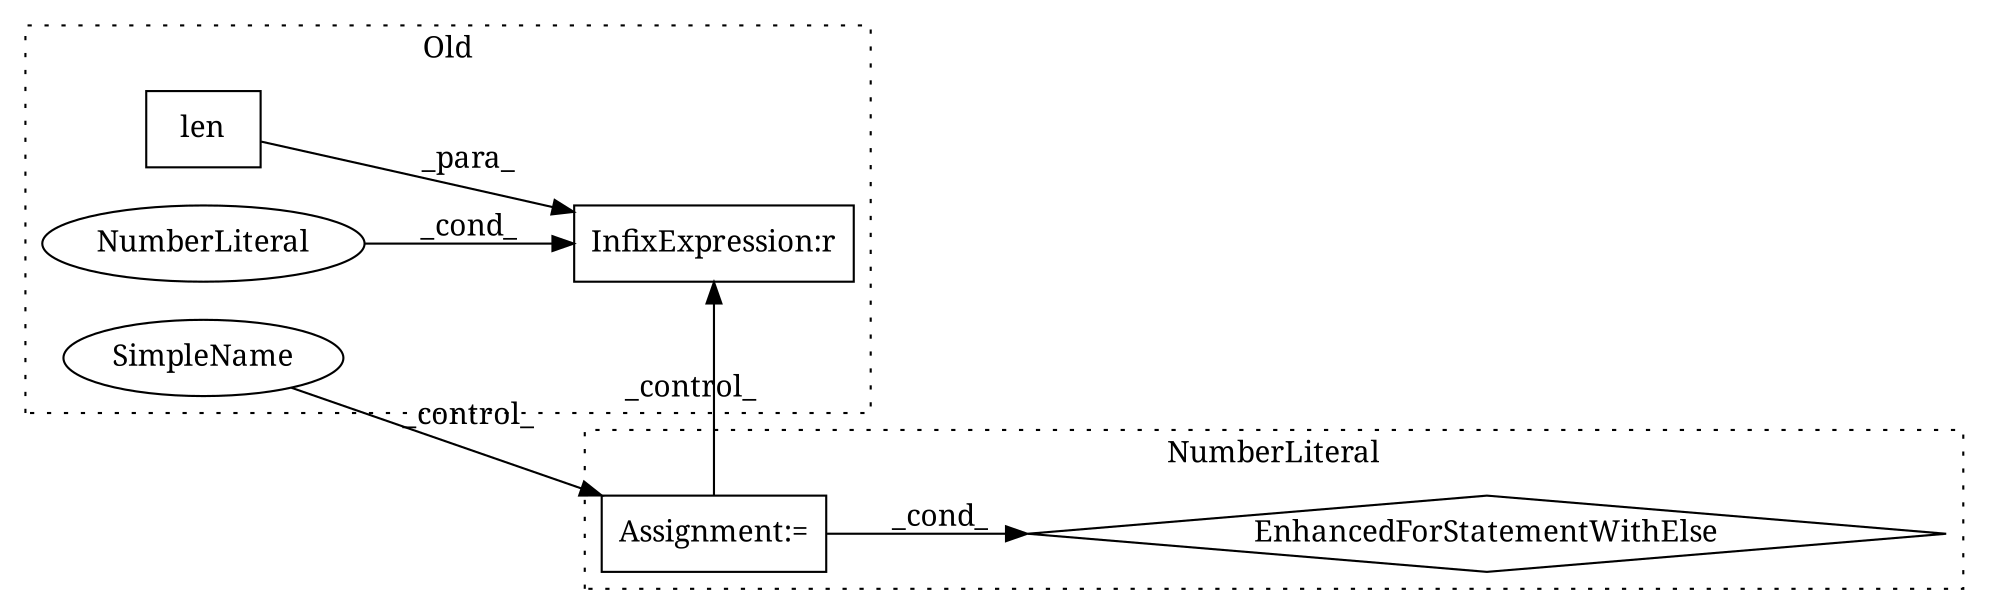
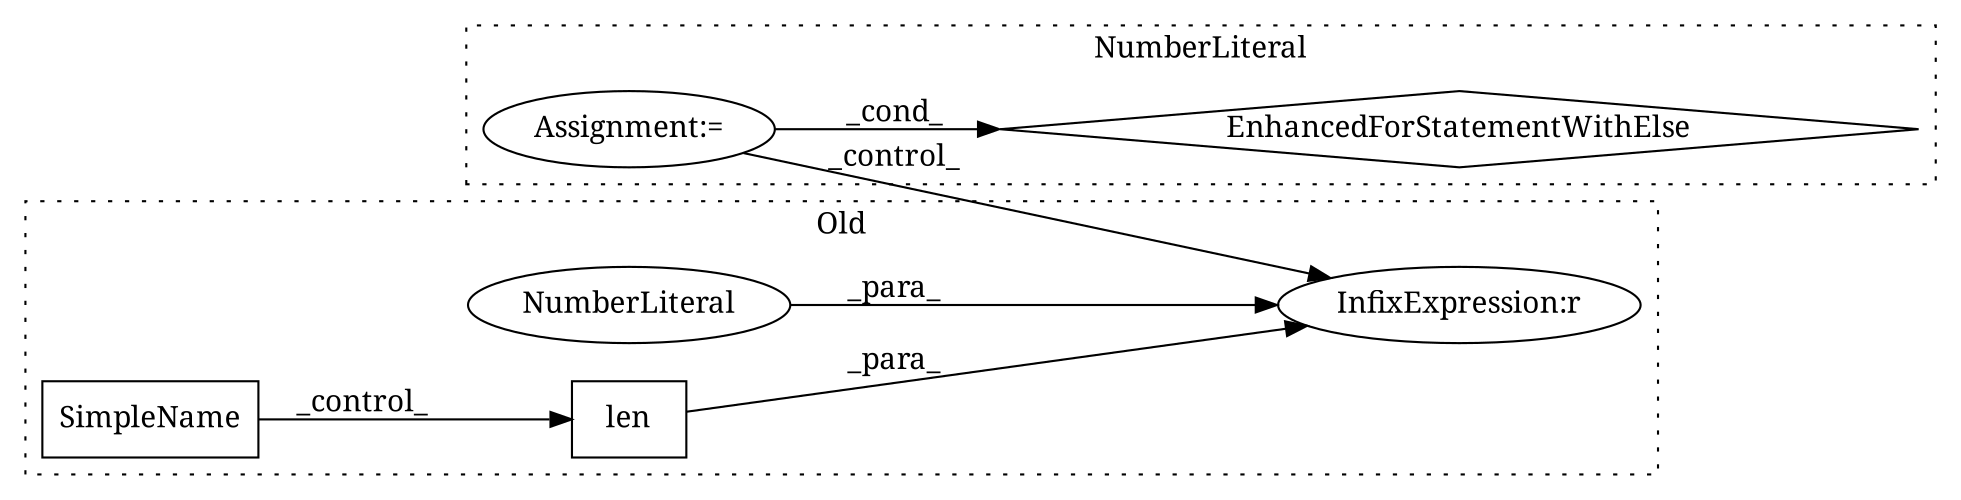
edge "NumberLiteral" -> "InfixExpression:r": label "_cond_" -> "_para_"
node "InfixExpression:r": shape box -> ellipse
node "SimpleName": shape ellipse -> box
edge "SimpleName" -> "Assignment:=": now "SimpleName" -> "len"
node "Assignment:=": shape box -> ellipse
